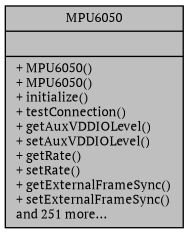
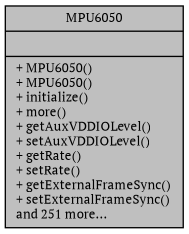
node "MPU6050": text "+ testConnection()" -> "+ more()"
